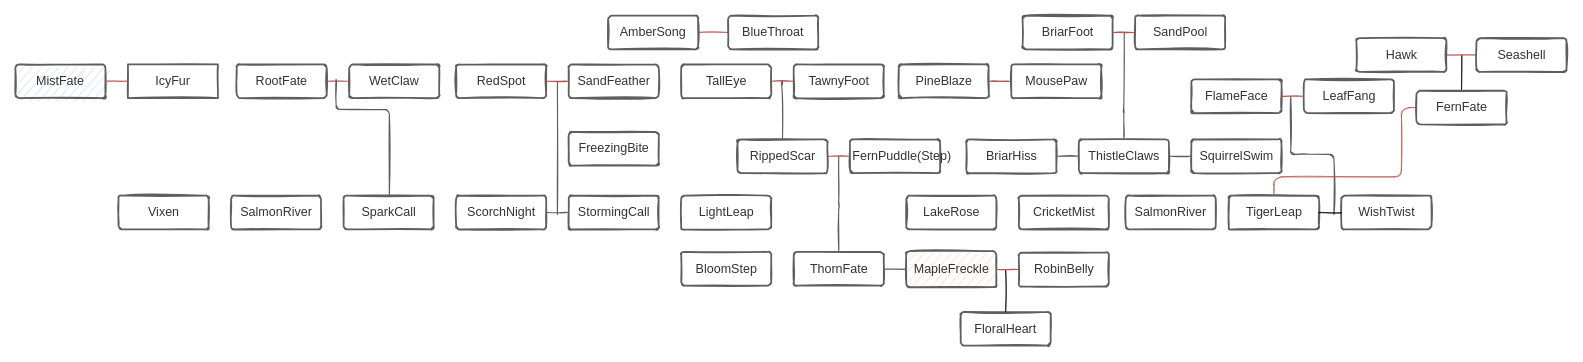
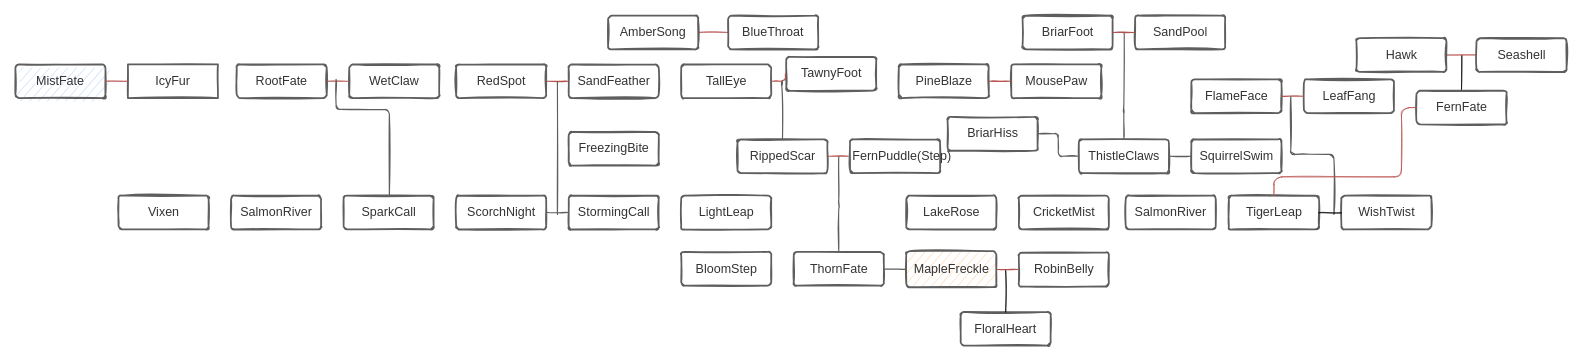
node "TawnyFoot": moved (839, 81) -> (831, 74)
node "BriarHiss": moved (1011, 156) -> (992, 134)
